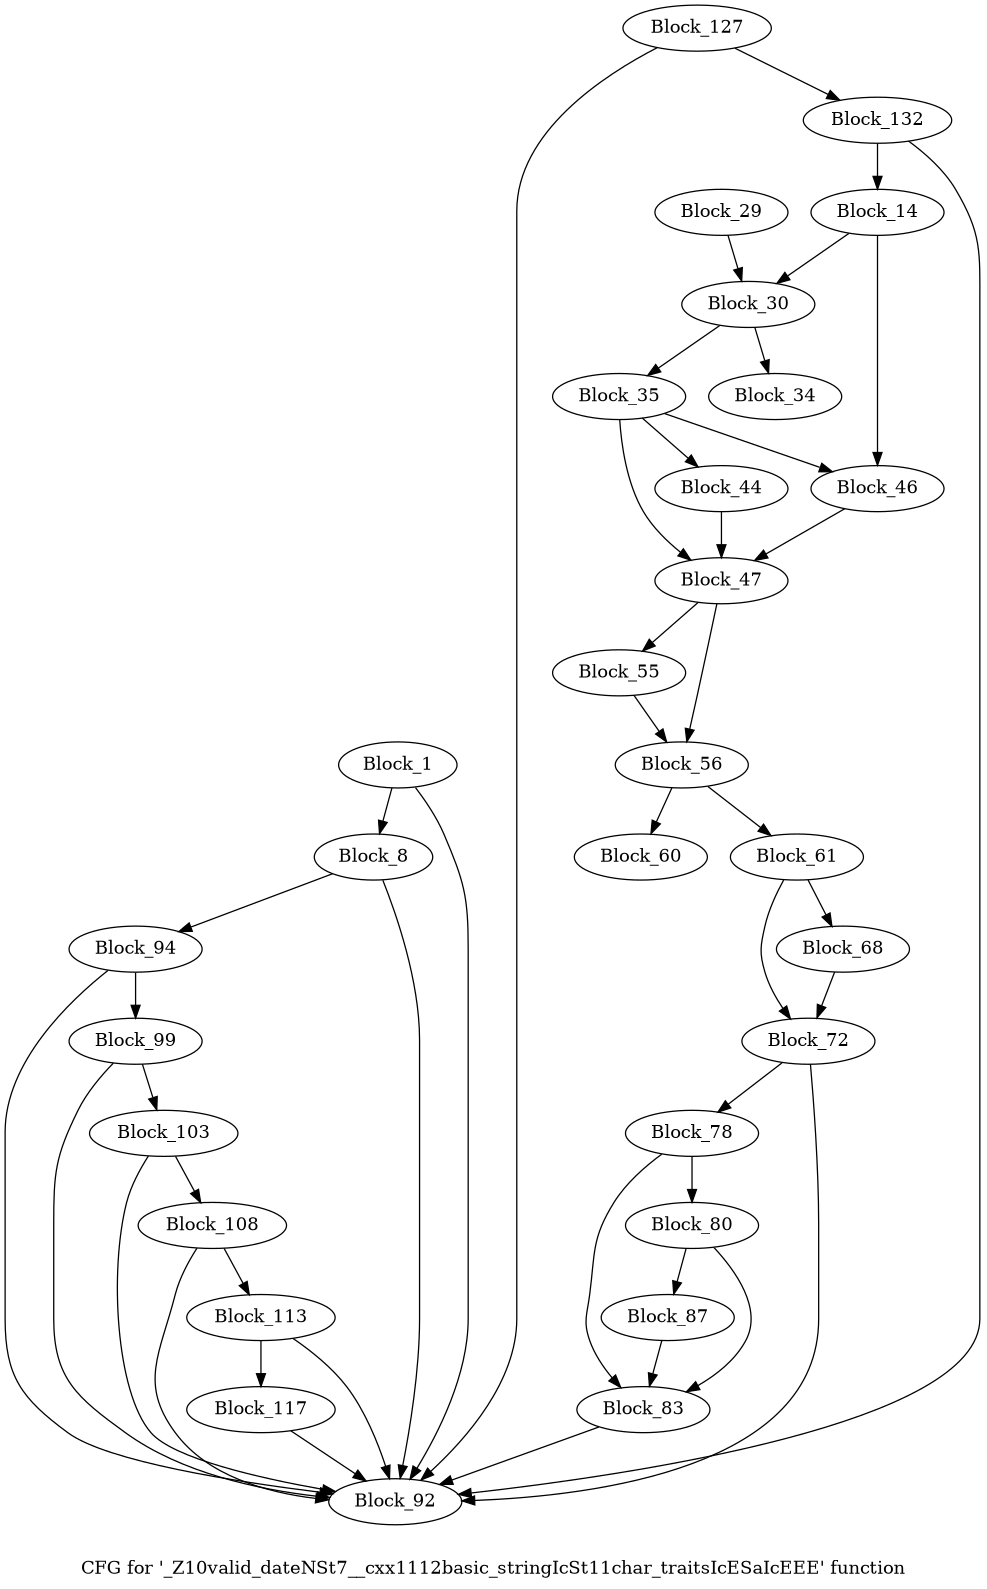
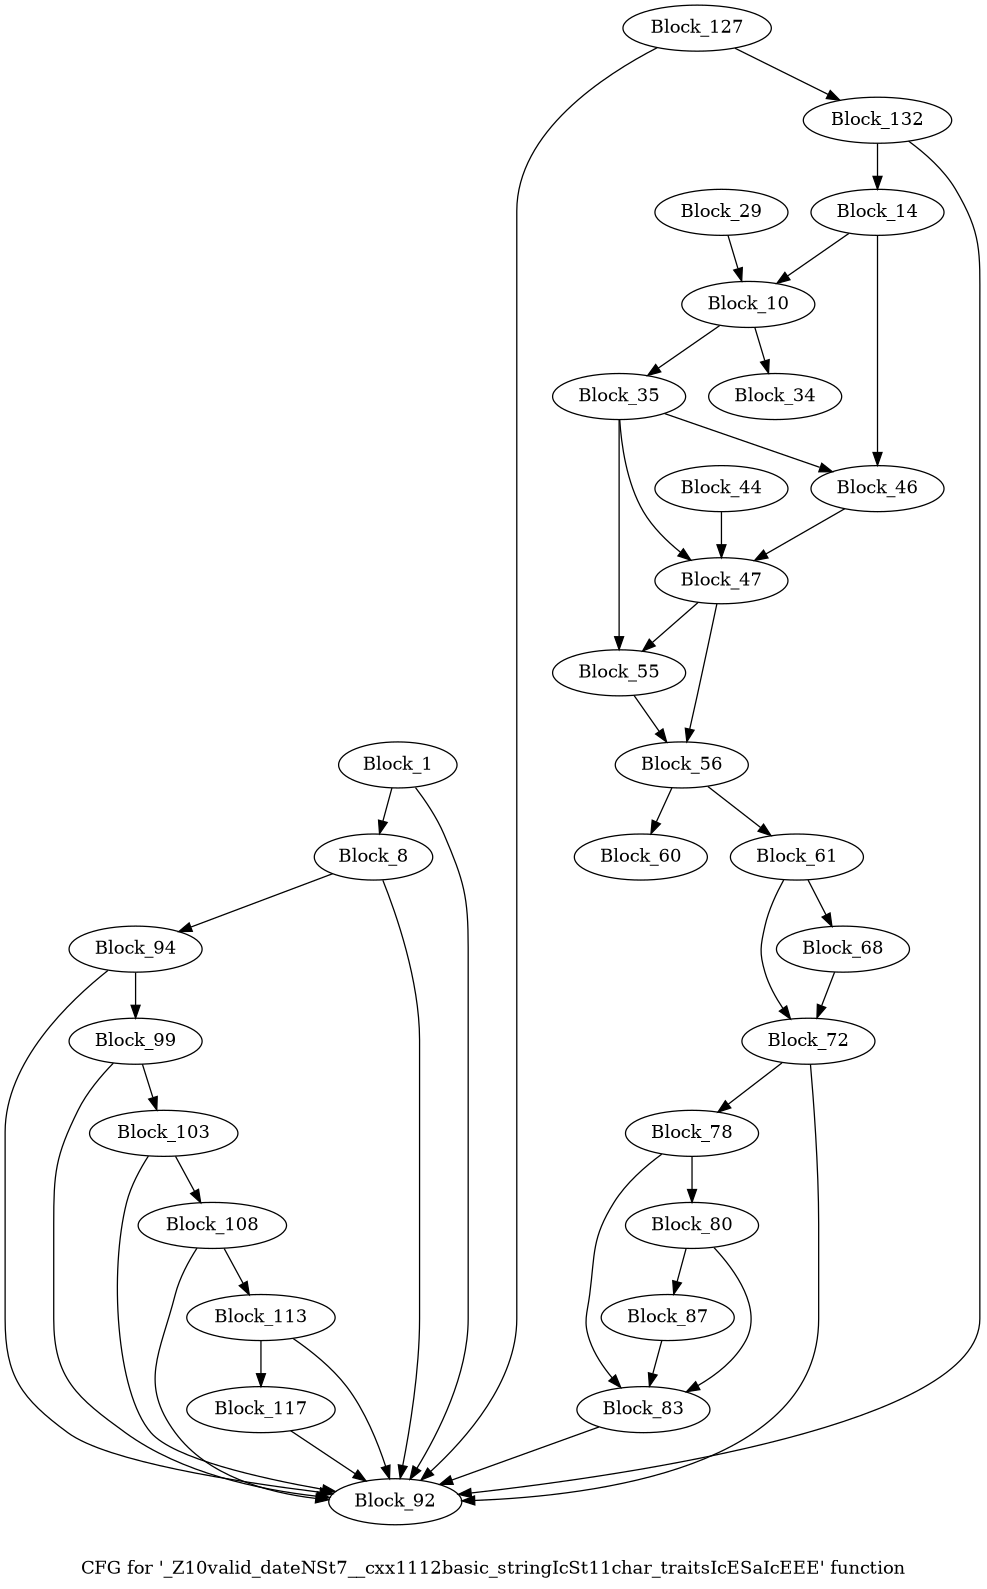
node "Block_30": label "Block_30" -> "Block_10"
edge "Block_35" -> "Block_44": now "Block_35" -> "Block_55"
